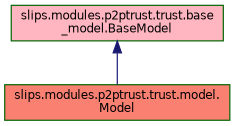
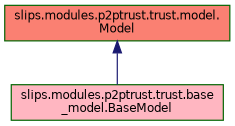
edge "slips.modules.p2ptrust.trust.model. Model" -> "slips.modules.p2ptrust.trust.base _model.BaseModel": reversed
